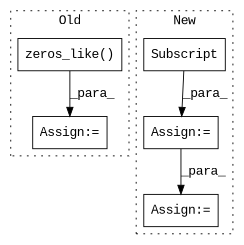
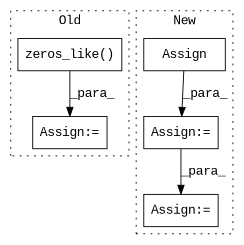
node "Subscript": label "Subscript" -> "Assign"
